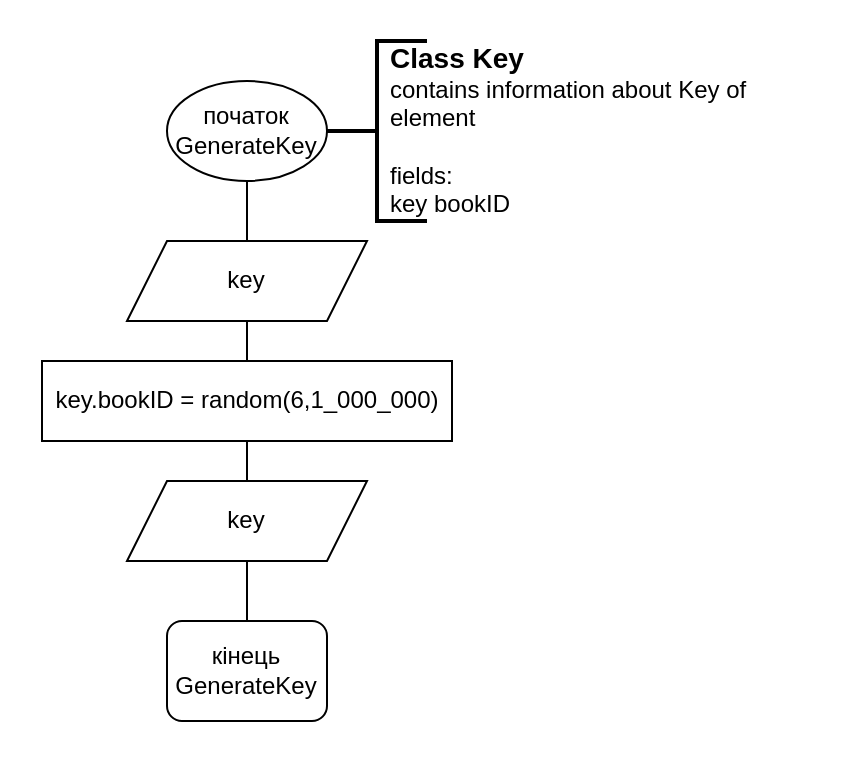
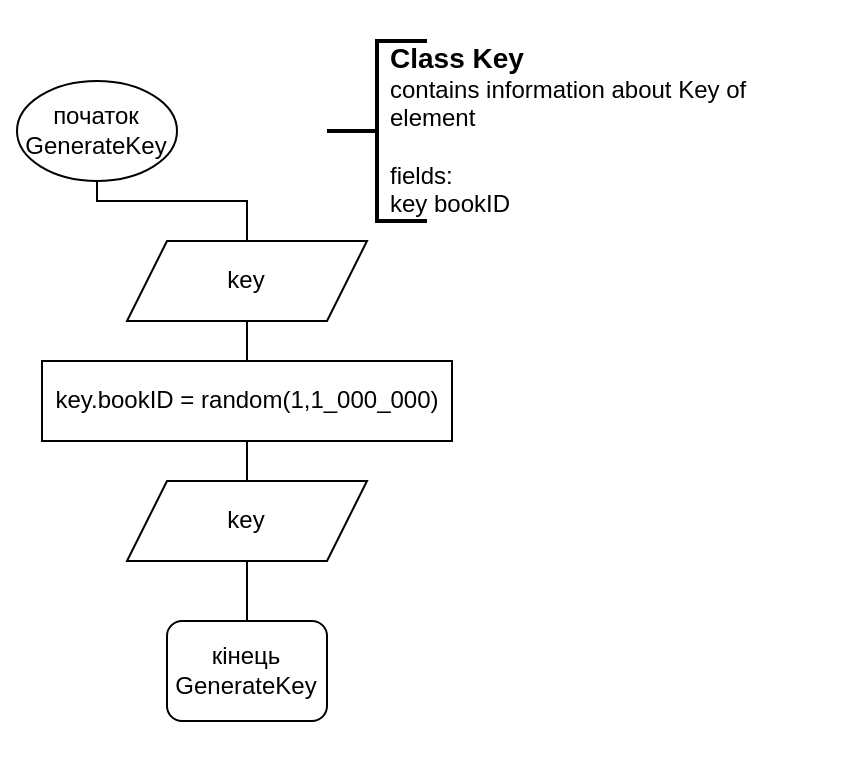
node "початок GenerateKey": moved (247, 131) -> (97, 131)
node "key.bookID = random(6,1_000_000)": label "key.bookID = random(6,1_000_000)" -> "key.bookID = random(1,1_000_000)"
